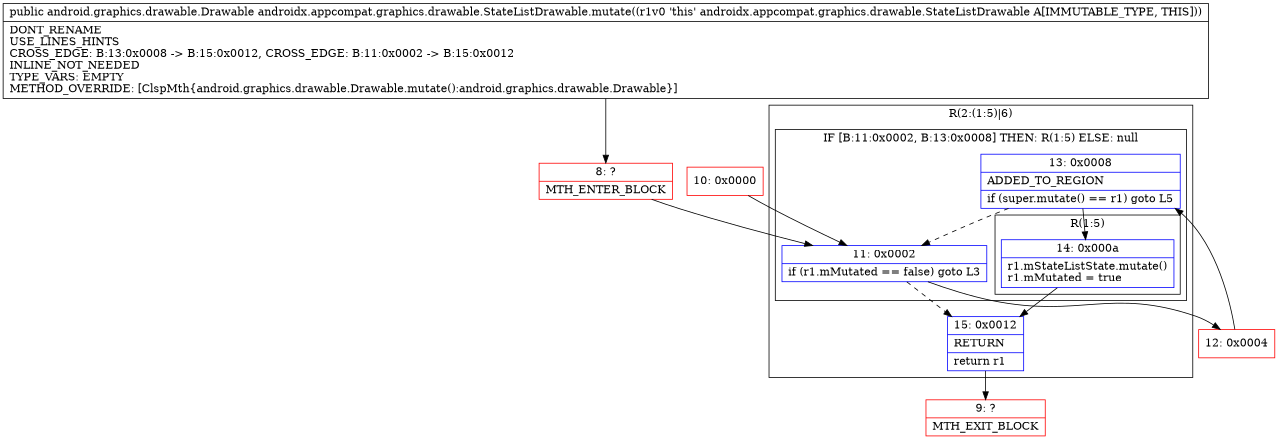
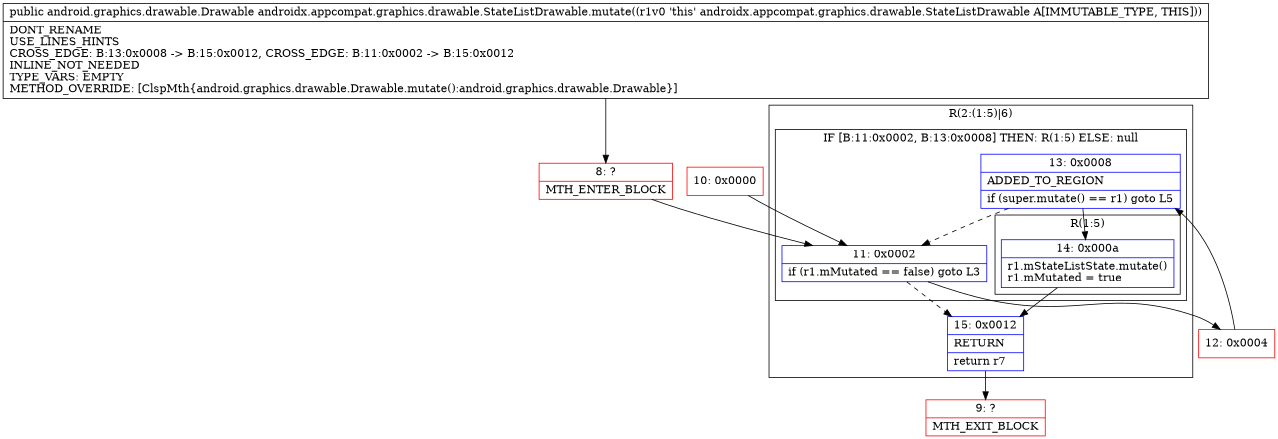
node "15: 0x0012": text "return r1" -> "return r7"
